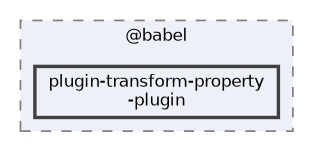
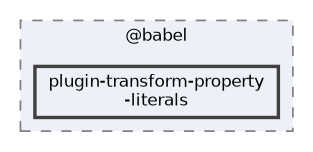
node "plugin-transform-property -plugin": label "plugin-transform-property -plugin" -> "plugin-transform-property -literals"
